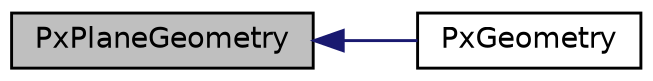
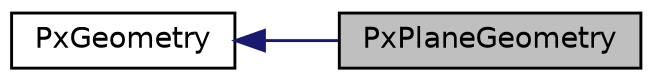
edge "PxGeometry" -> "PxPlaneGeometry": reversed
